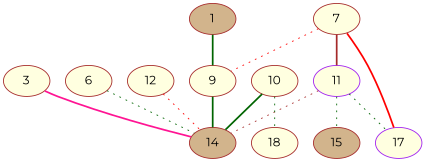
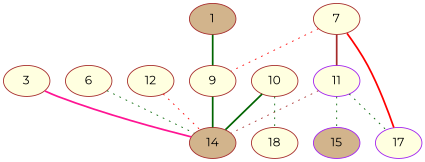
node "15": color brown -> purple
